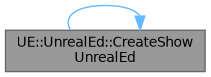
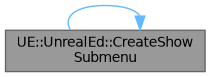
node "UE::UnrealEd::CreateShow UnrealEd": label "UE::UnrealEd::CreateShow UnrealEd" -> "UE::UnrealEd::CreateShow Submenu"
